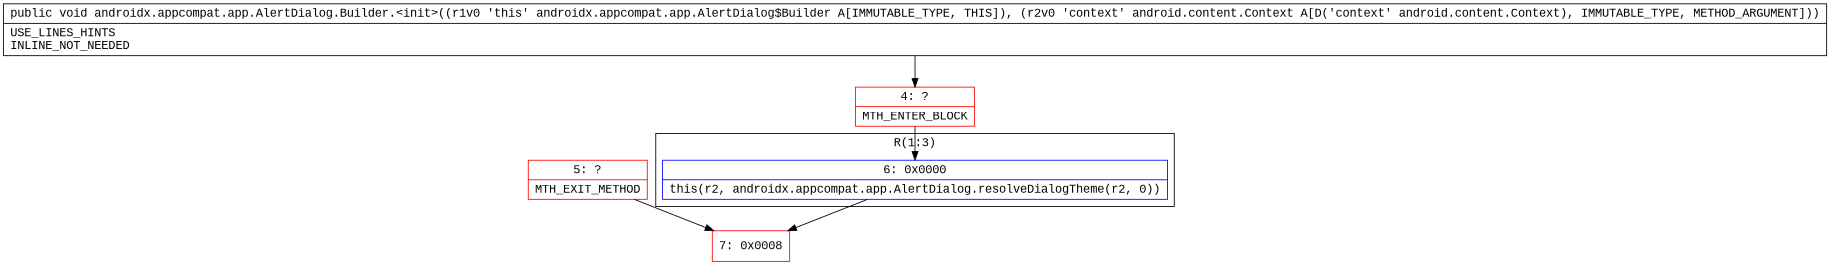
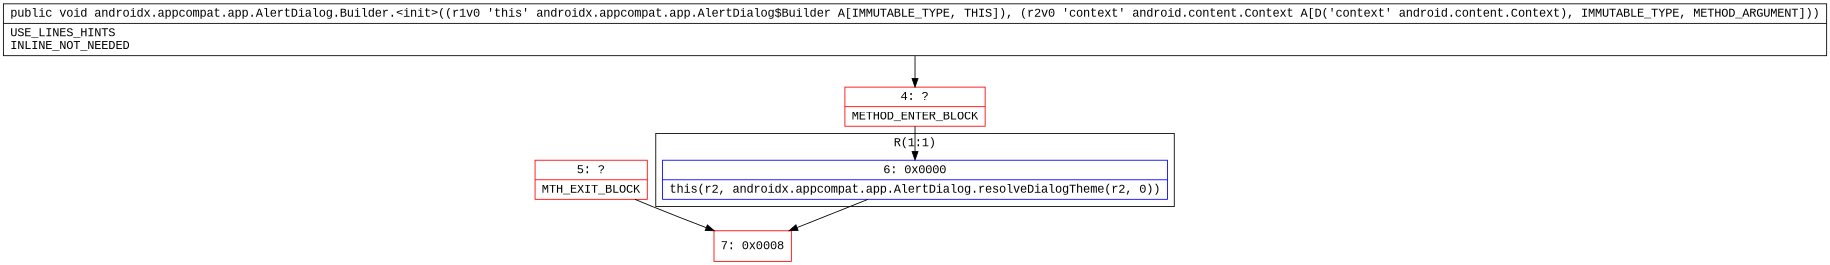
node "4: ?": text "MTH_ENTER_BLOCK" -> "METHOD_ENTER_BLOCK"
cluster "R(1:3)": label "R(1:3)" -> "R(1:1)"
node "5: ?": text "MTH_EXIT_METHOD" -> "MTH_EXIT_BLOCK"
